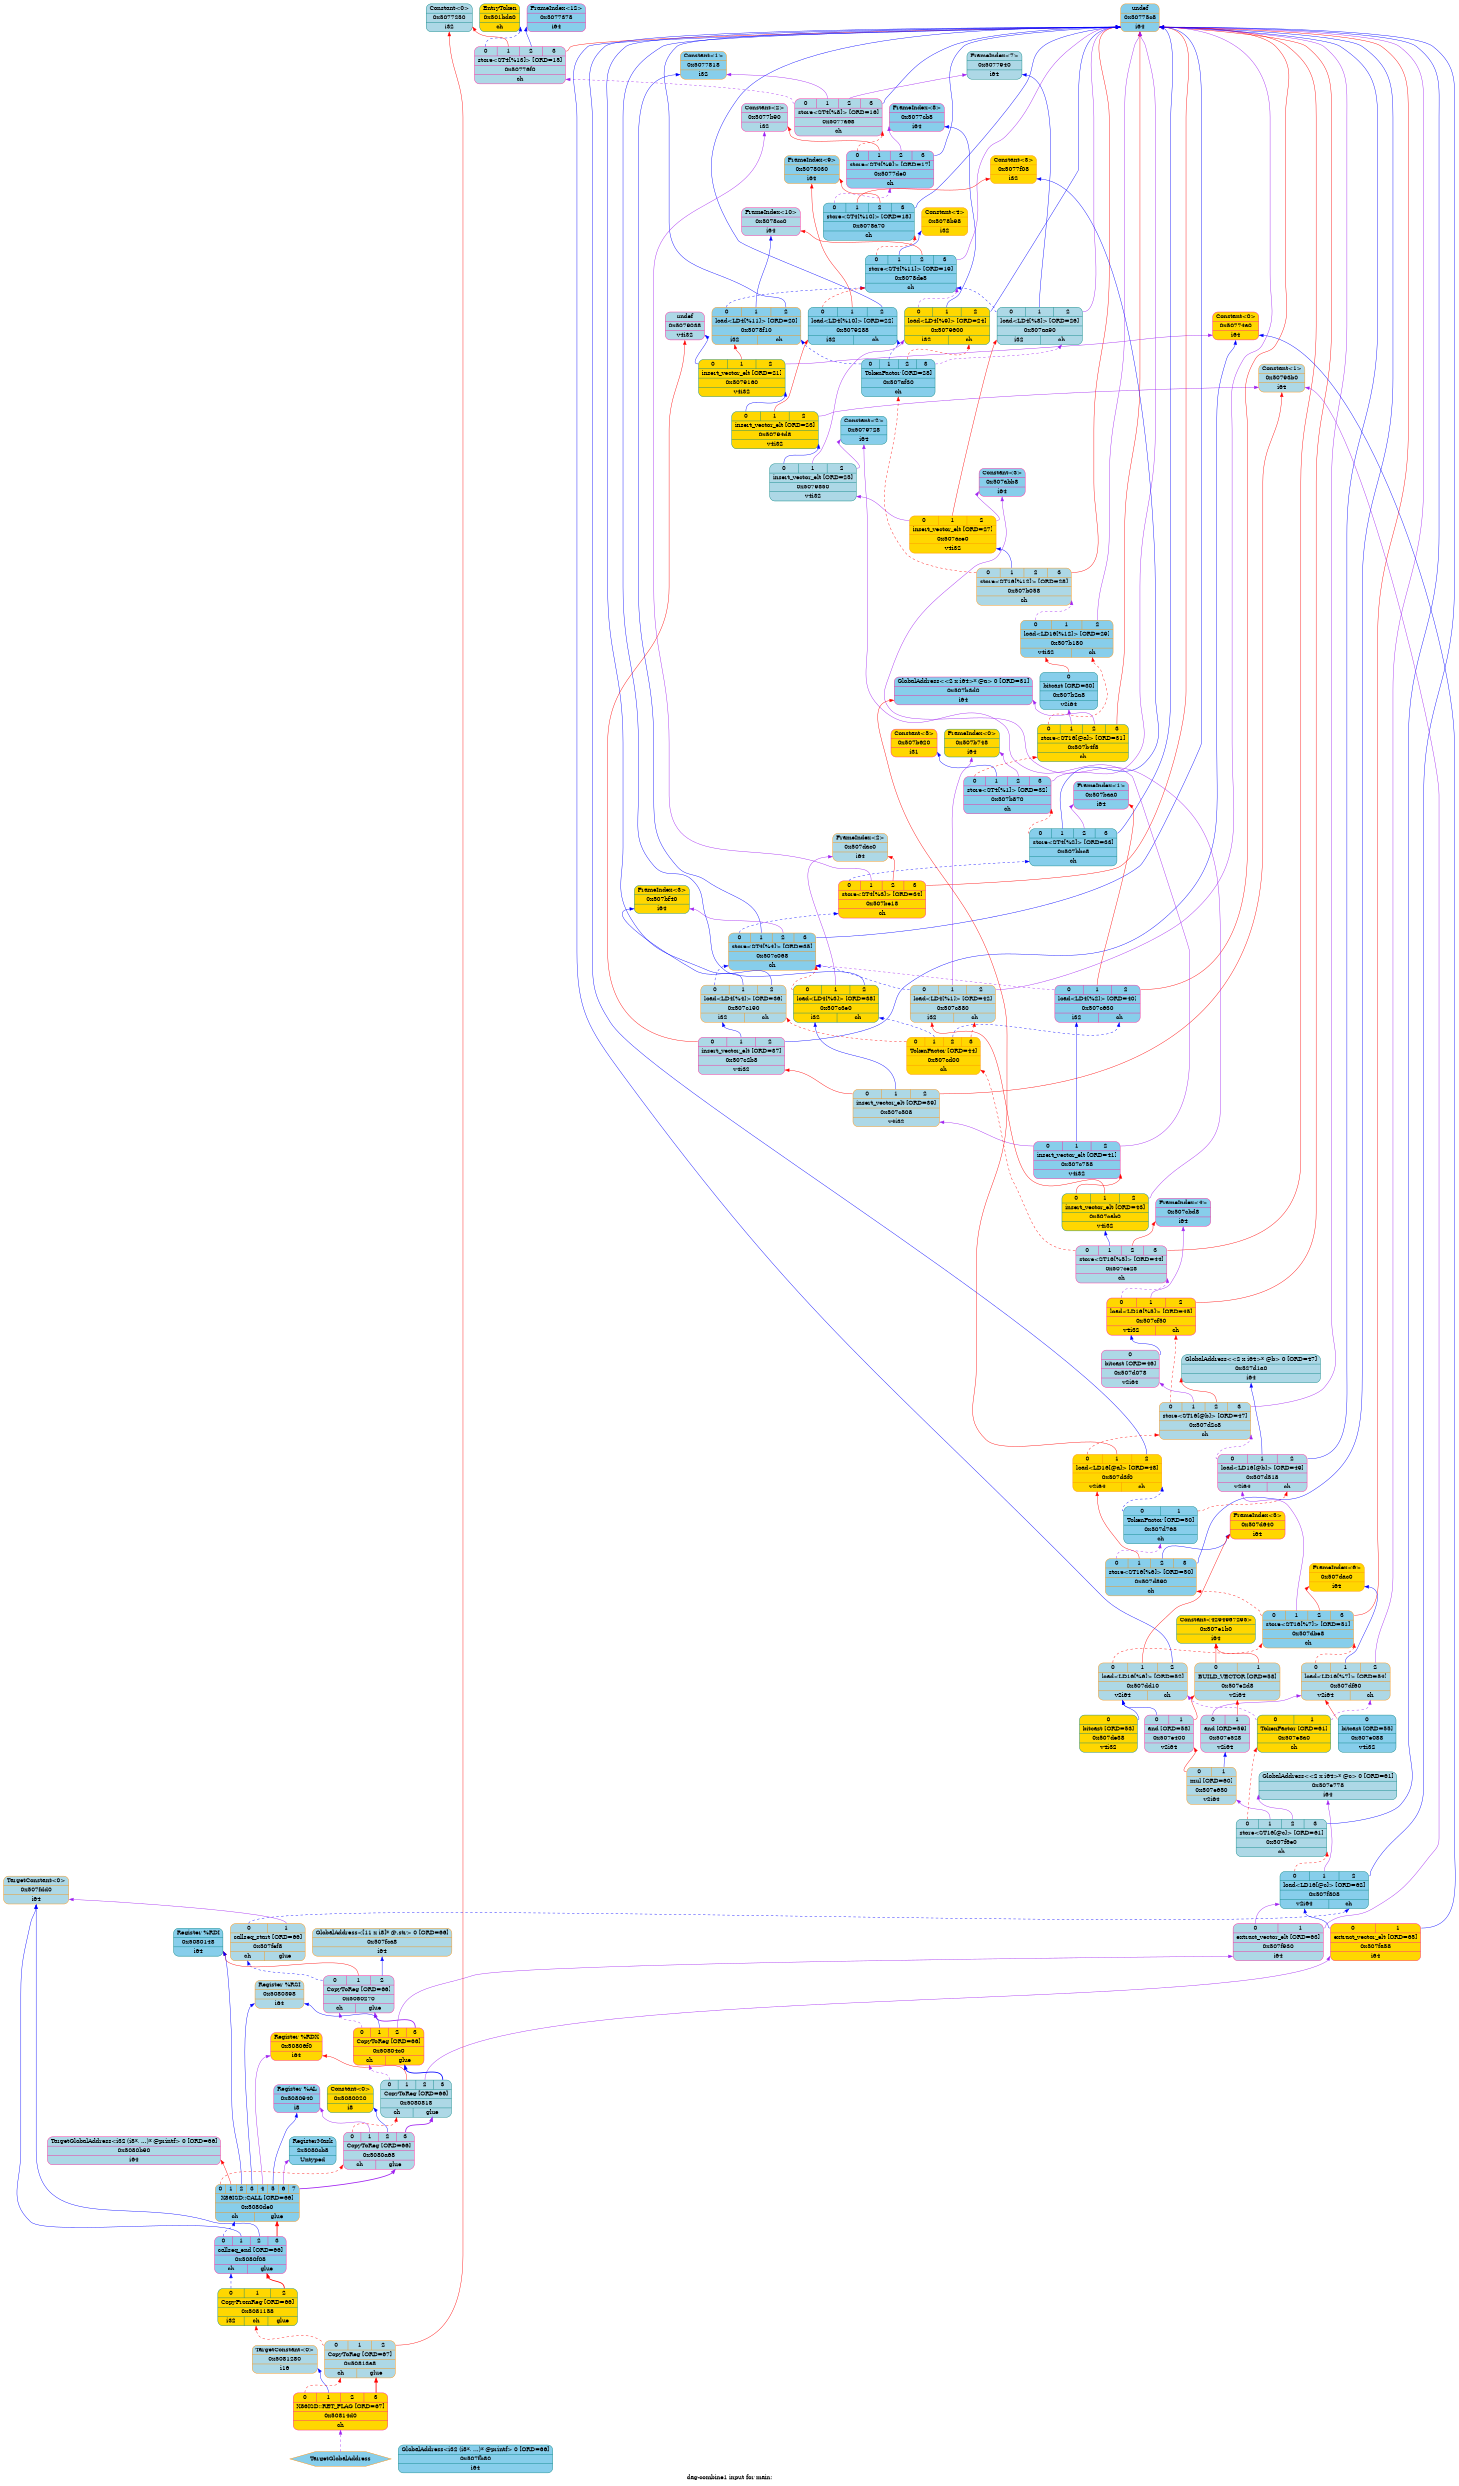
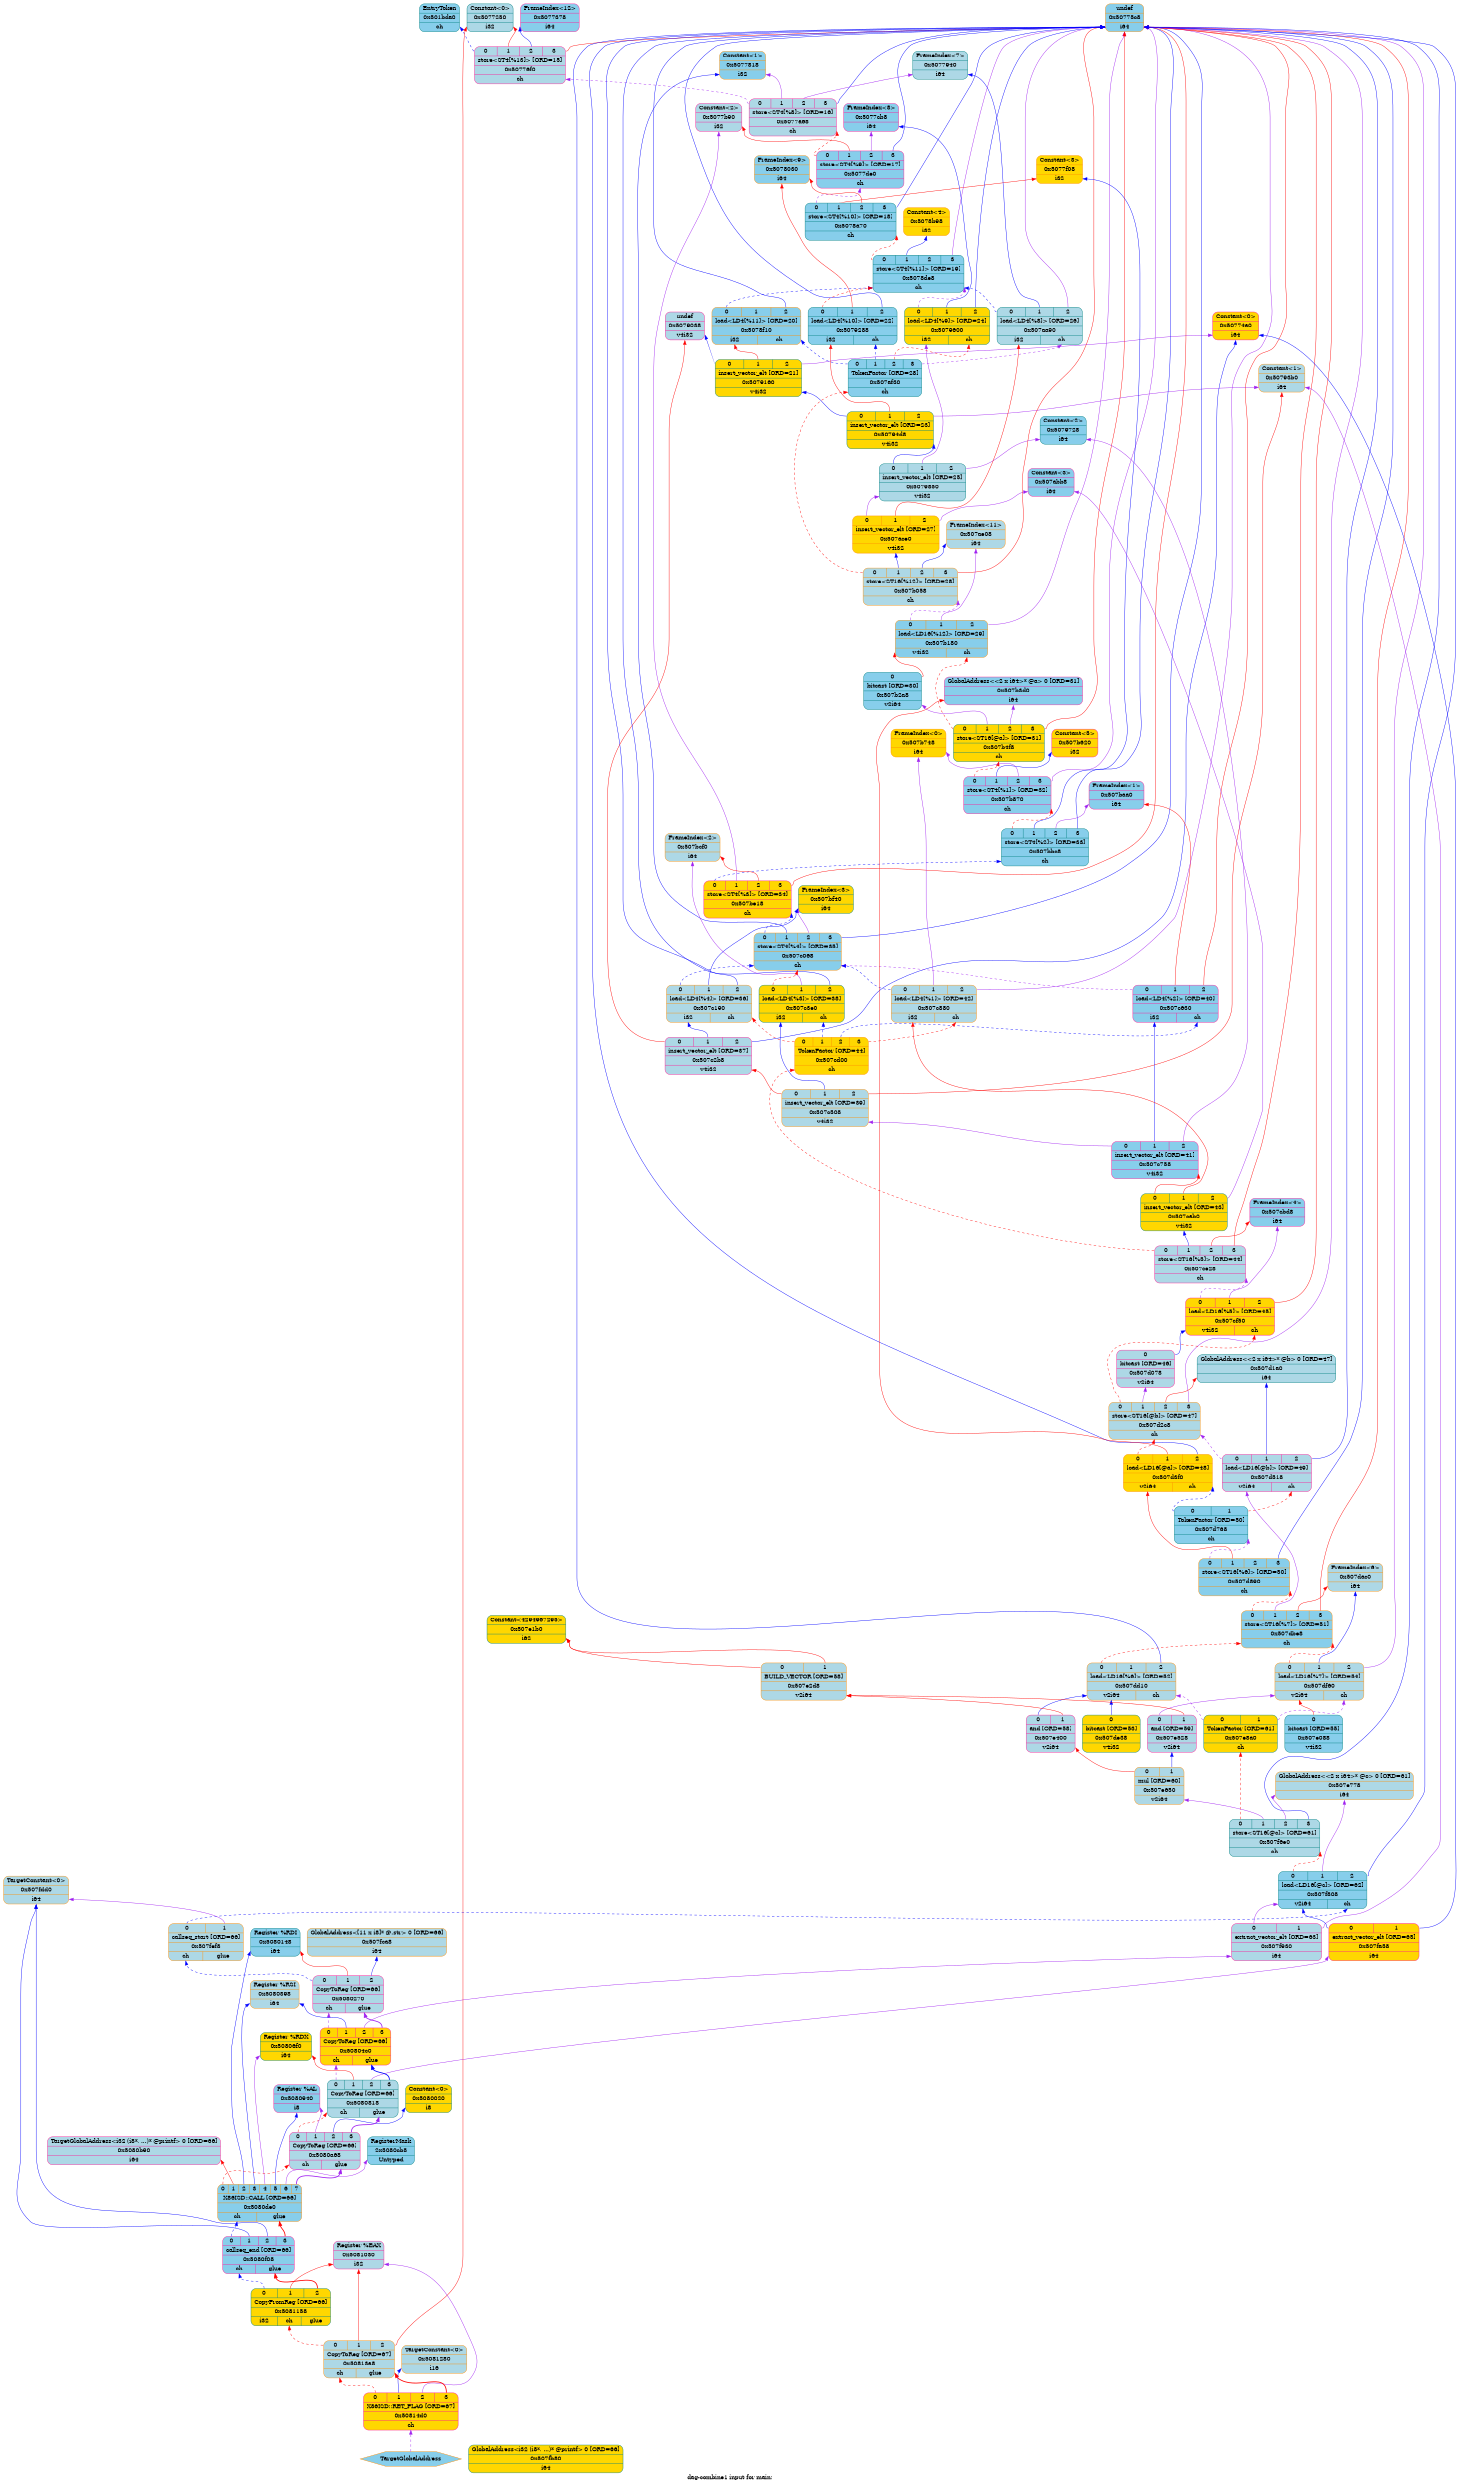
node "EntryToken": fillcolor gold -> skyblue
node "FrameIndex<10>": removed
node "FrameIndex<11>": added
node "FrameIndex<0>": color teal -> darkorange
node "Constant<5>": text "i31" -> "i32"
node "FrameIndex<2>": text "0x507dac0" -> "0x507bcf0"
node "GlobalAddress<<2 x i64>* @b> 0 [ORD=47]": text "0x527d1a0" -> "0x507d1a0"
node "FrameIndex<5>": removed
node "FrameIndex<6>": fillcolor gold -> lightblue
node "Constant<4294967295>": text "i64" -> "i62"
node "GlobalAddress<<2 x i64>* @c> 0 [ORD=61]": color teal -> darkorange
node "Register %RDX": color deeppink -> teal
node "Register %EAX": added
node "GlobalAddress<i32 (i8*, ...)* @printf> 0 [ORD=66]": fillcolor skyblue -> gold
